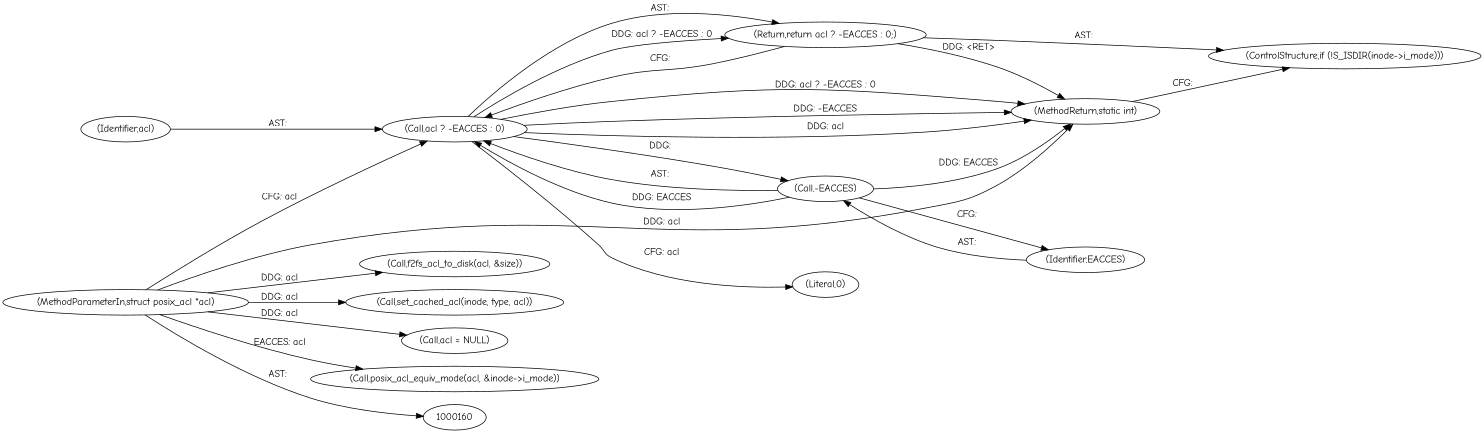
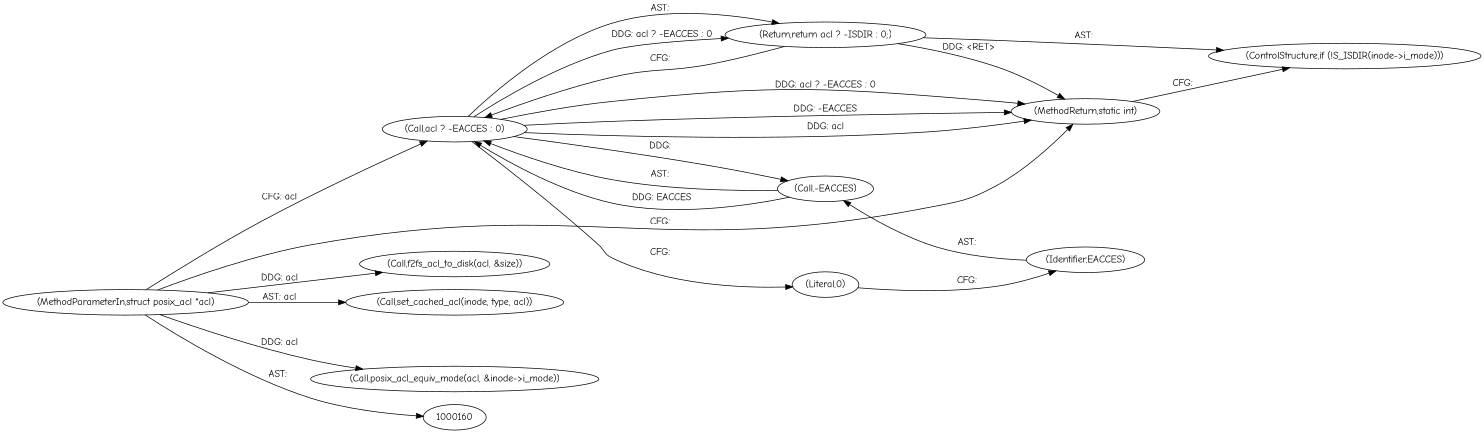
node "(Return,return acl ? -EACCES : 0;)": label "(Return,return acl ? -EACCES : 0;)" -> "(Return,return acl ? -ISDIR : 0;)"
node "(Identifier,acl)": removed
edge "(Call,-EACCES)" -> "(MethodReturn,static int)": removed, label "DDG: EACCES"
edge "(MethodParameterIn,struct posix_acl *acl)" -> "(MethodReturn,static int)": label "DDG: acl" -> "CFG: "
edge "(Call,-EACCES)" -> "(Identifier,EACCES)": now "(Literal,0)" -> "(Identifier,EACCES)"
edge "(Call,acl ? -EACCES : 0)" -> "(Literal,0)": label "CFG: acl" -> "CFG: "
edge "(MethodParameterIn,struct posix_acl *acl)" -> "(Call,set_cached_acl(inode, type, acl))": label "DDG: acl" -> "AST: acl"
node "(Call,acl = NULL)": removed
edge "(MethodParameterIn,struct posix_acl *acl)" -> "(Call,posix_acl_equiv_mode(acl, &inode->i_mode))": label "EACCES: acl" -> "DDG: acl"
